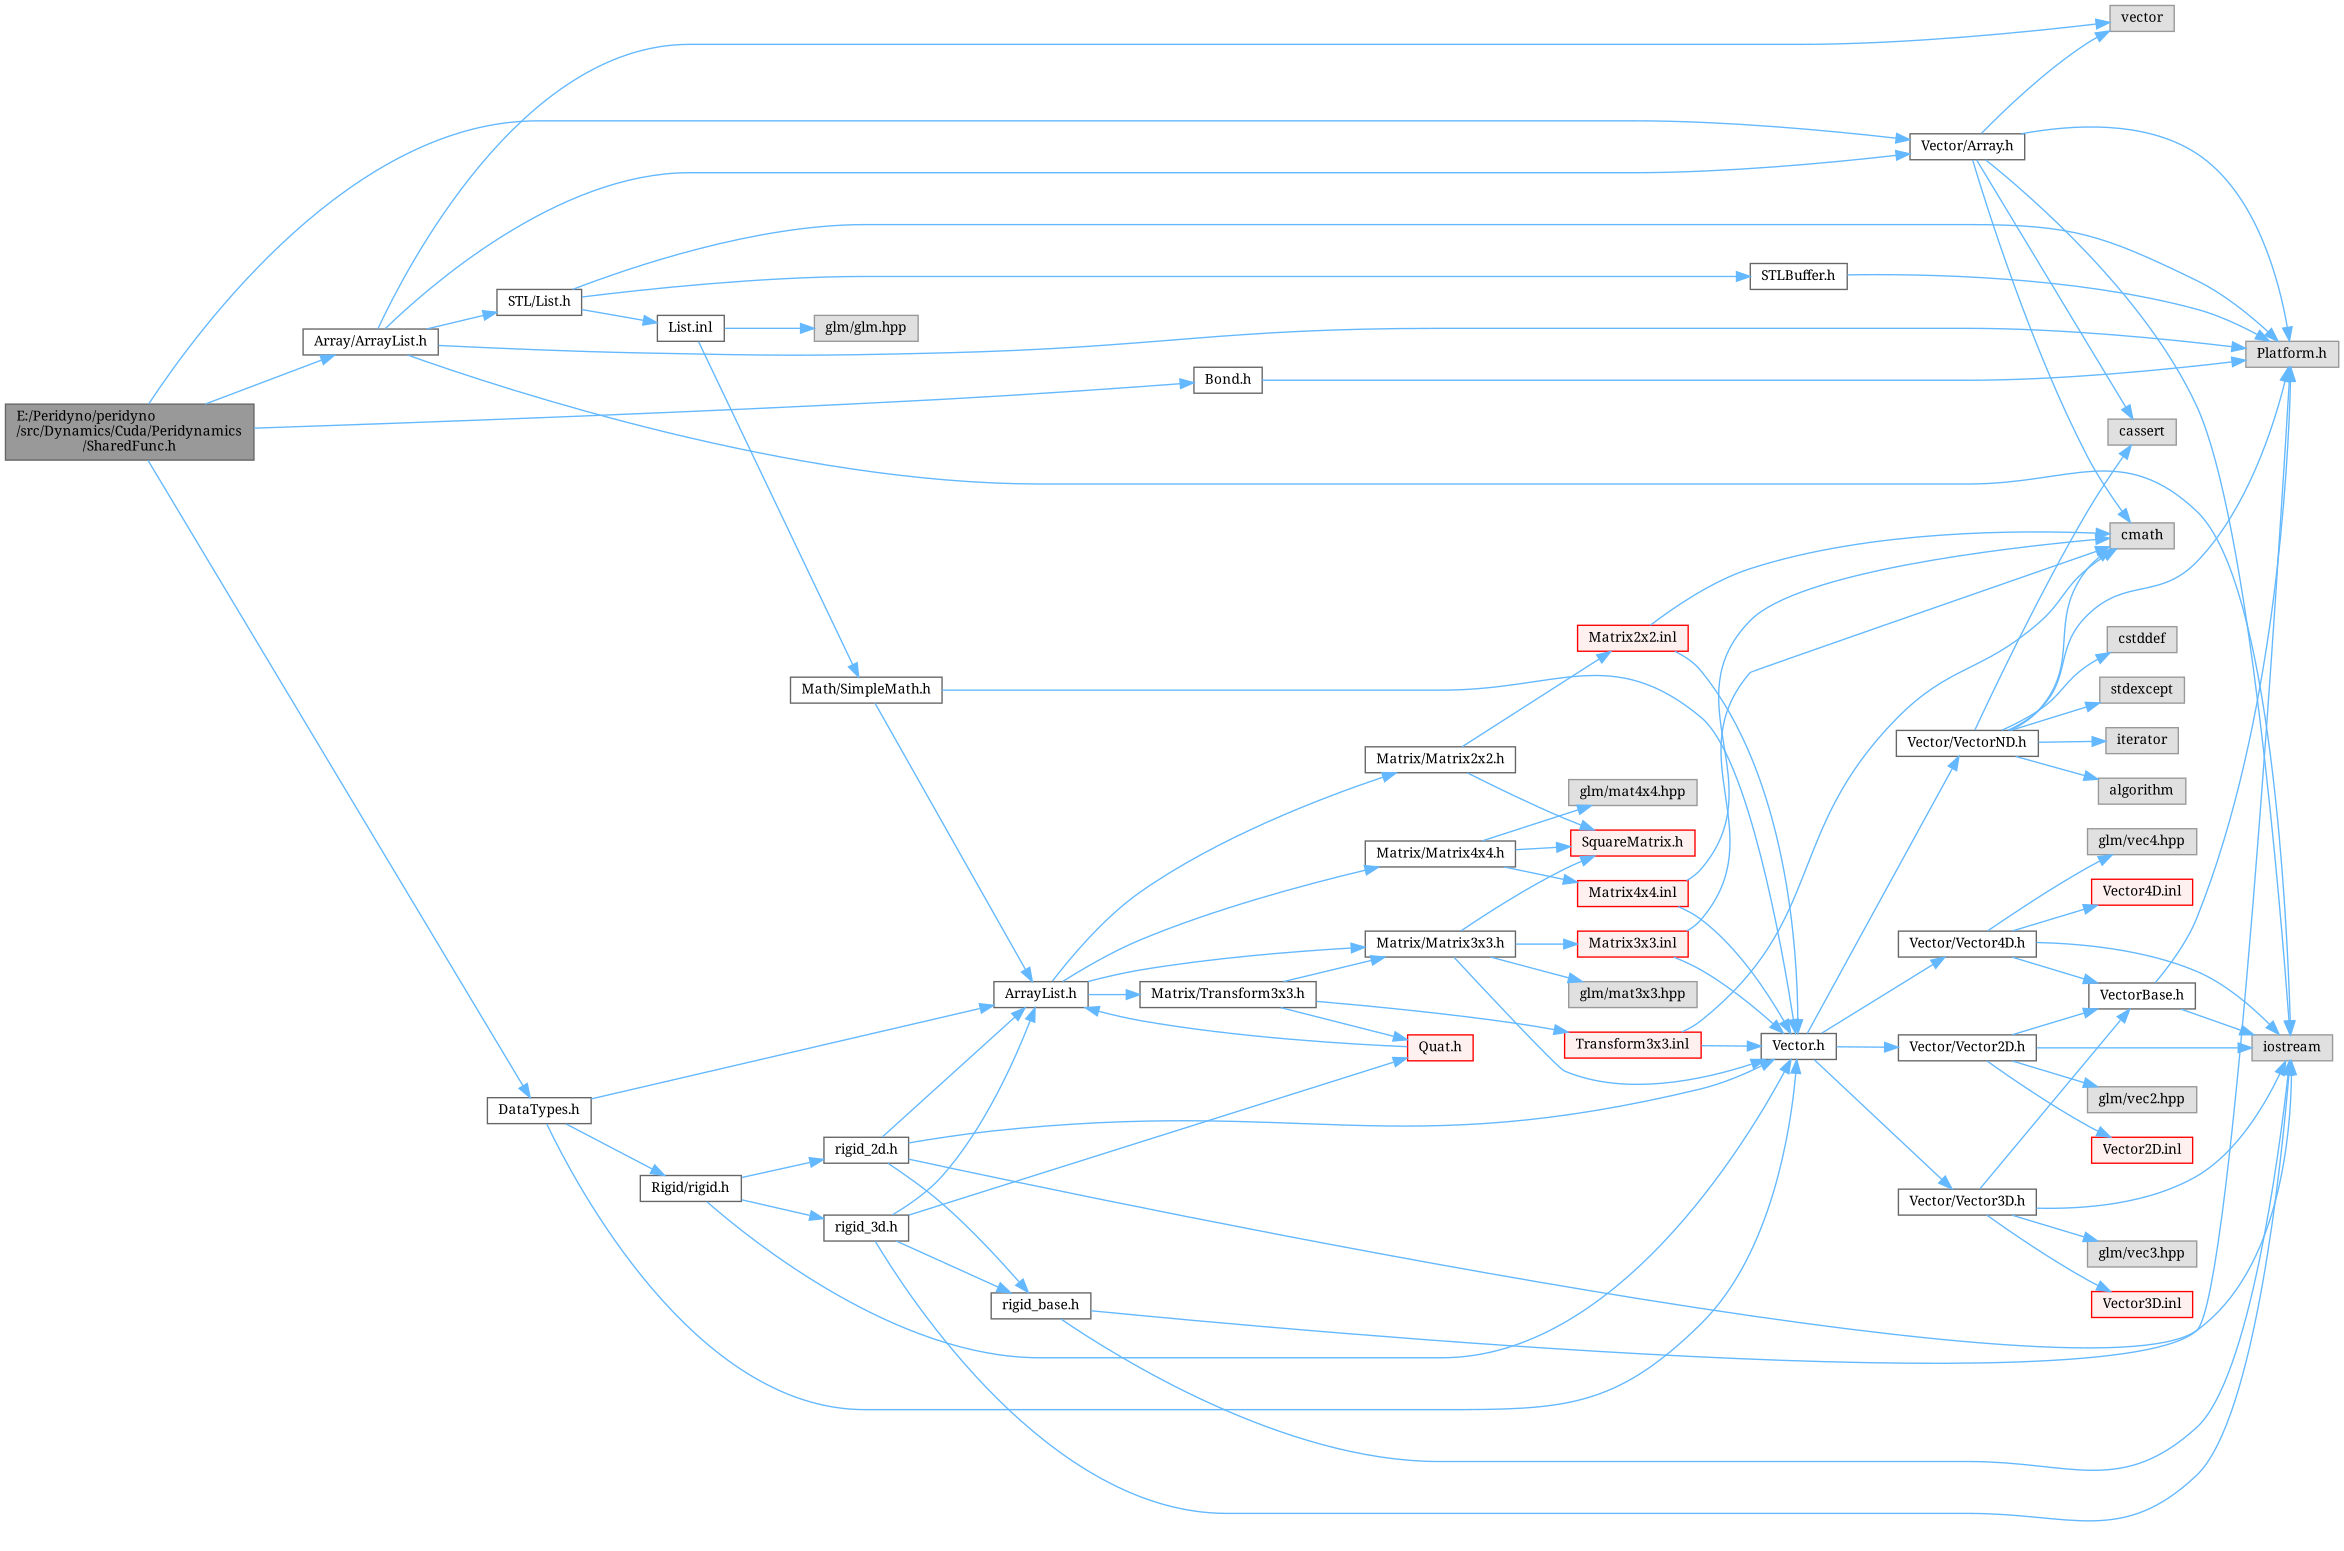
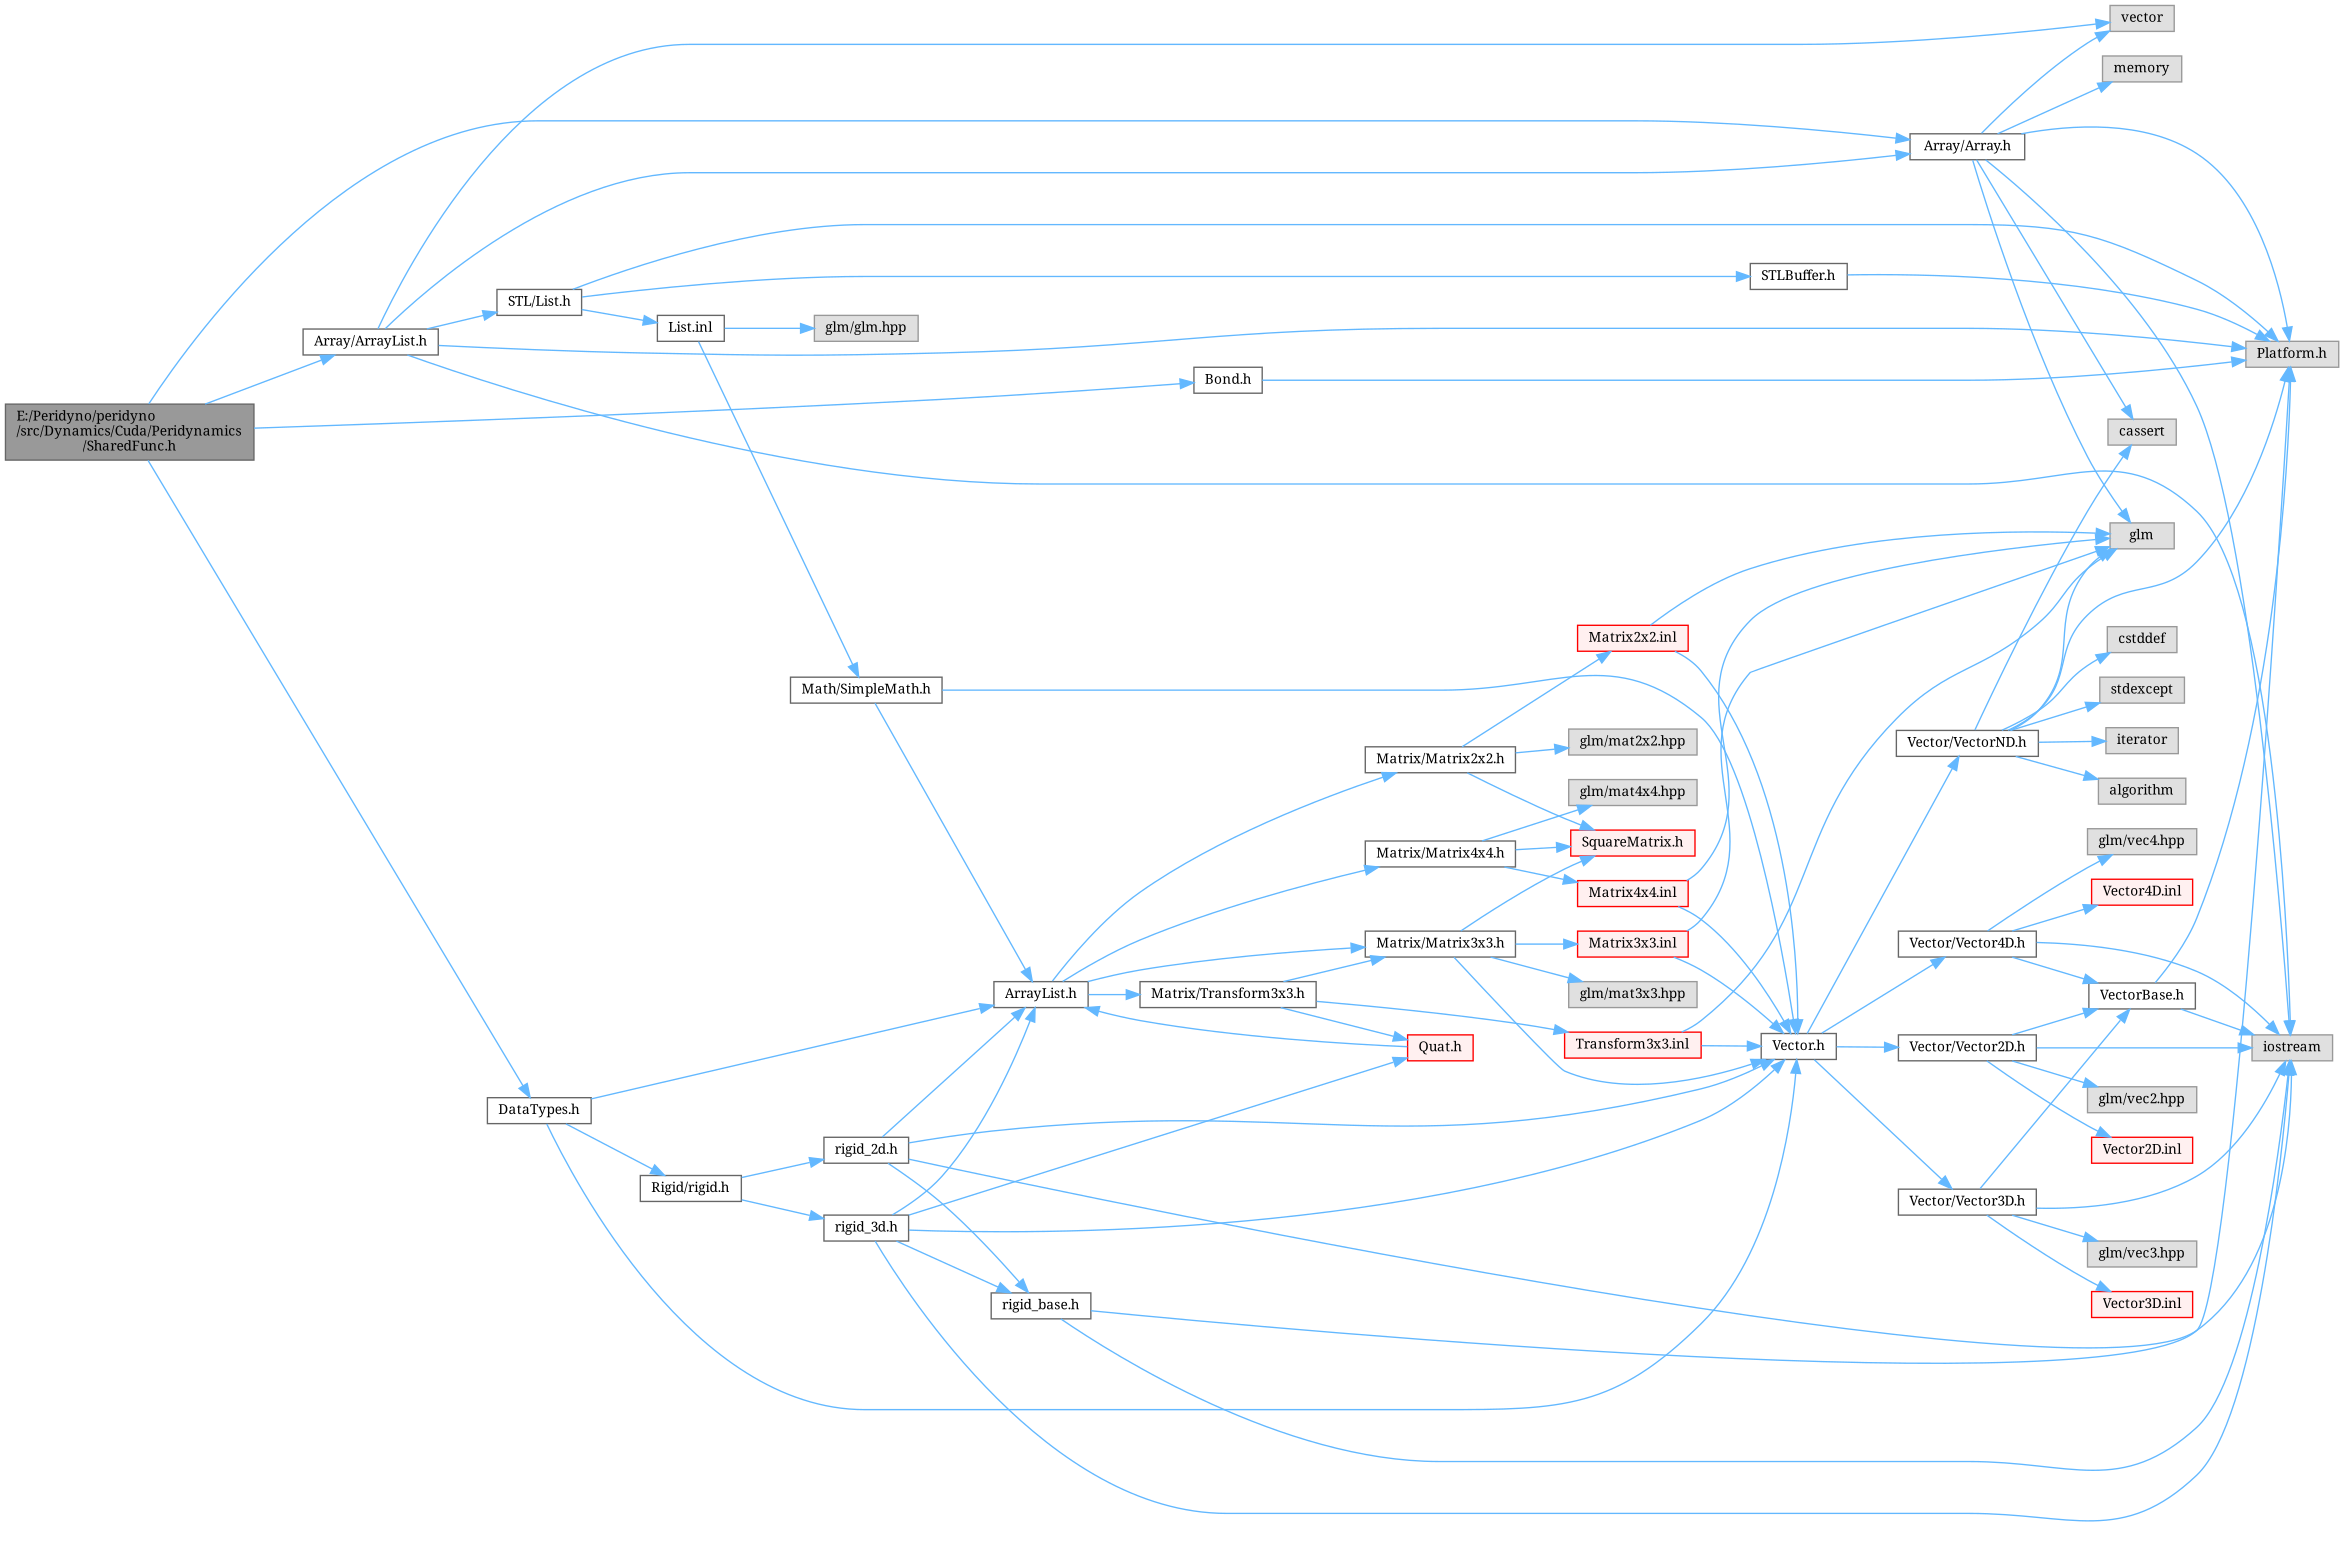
node "memory": added
node "Vector/Array.h": label "Vector/Array.h" -> "Array/Array.h"
node "cmath": label "cmath" -> "glm"
node "glm/mat2x2.hpp": added
edge "Rigid/rigid.h" -> "Vector.h": now "rigid_3d.h" -> "Vector.h"
